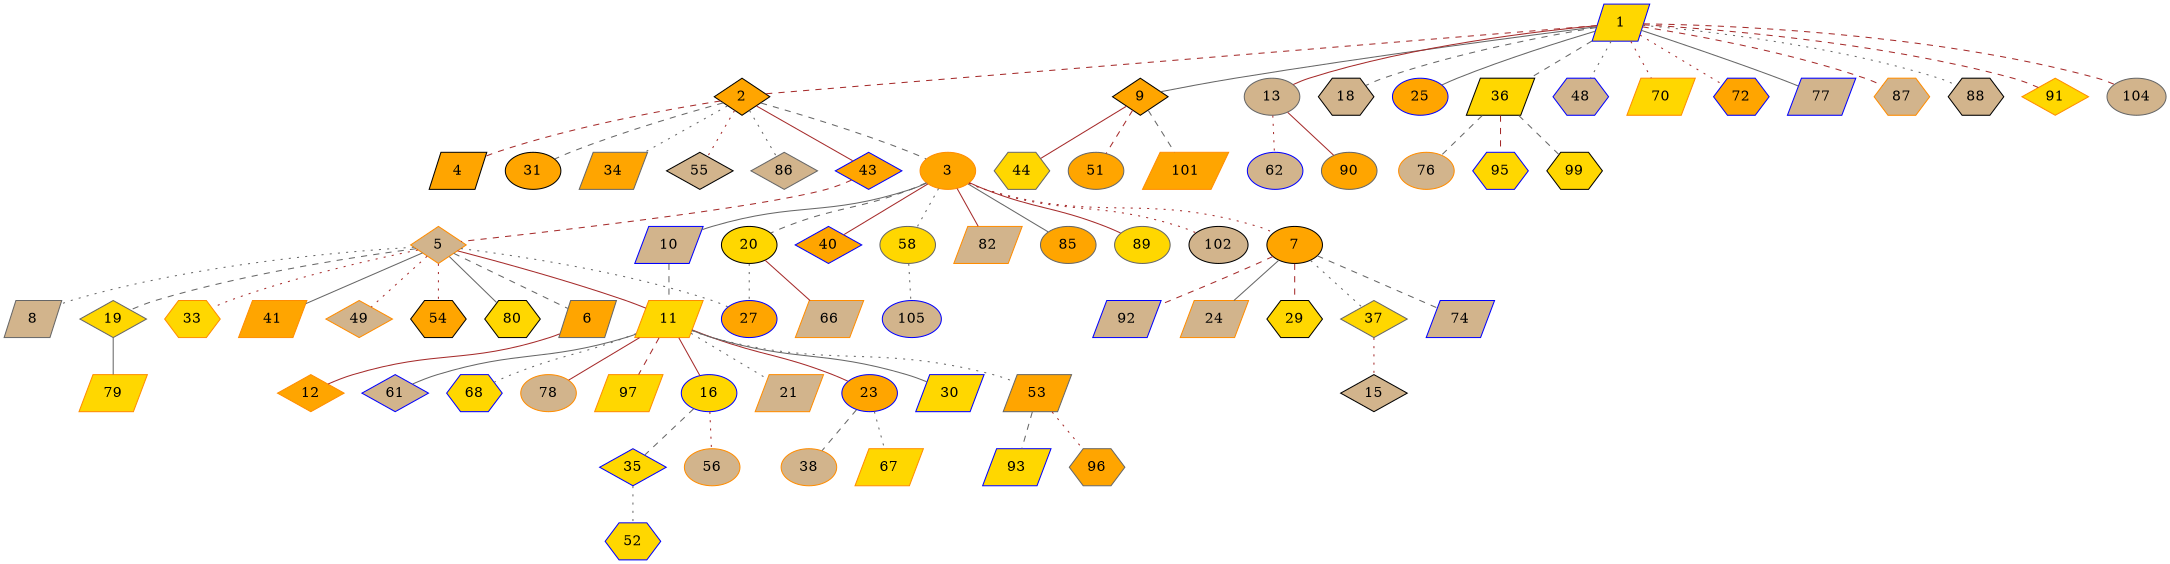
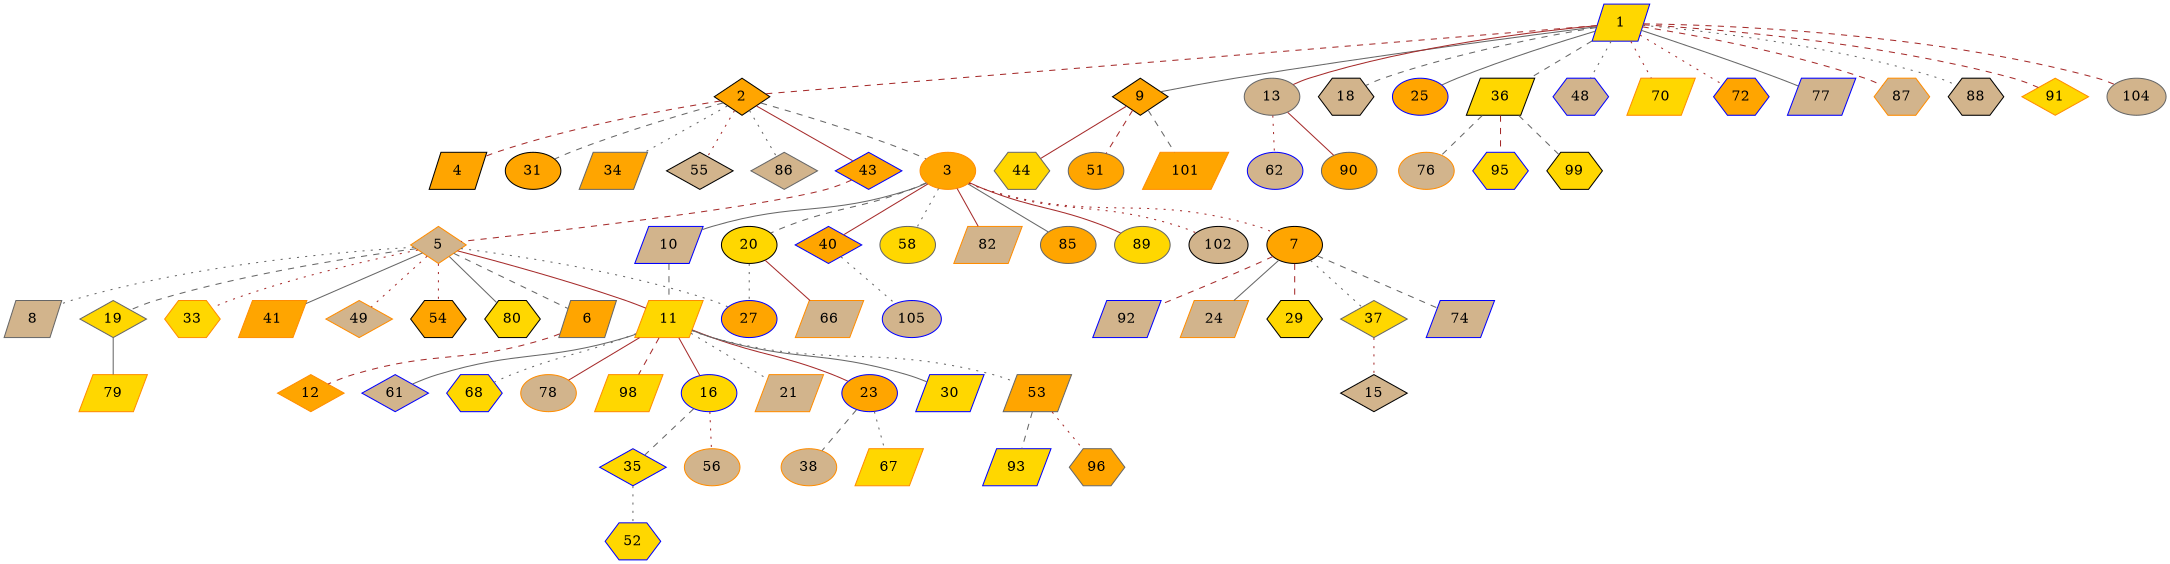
edge "58" -- "105": now "40" -- "105"
edge "6" -- "12": style solid -> dashed
node "97": label "97" -> "98"
